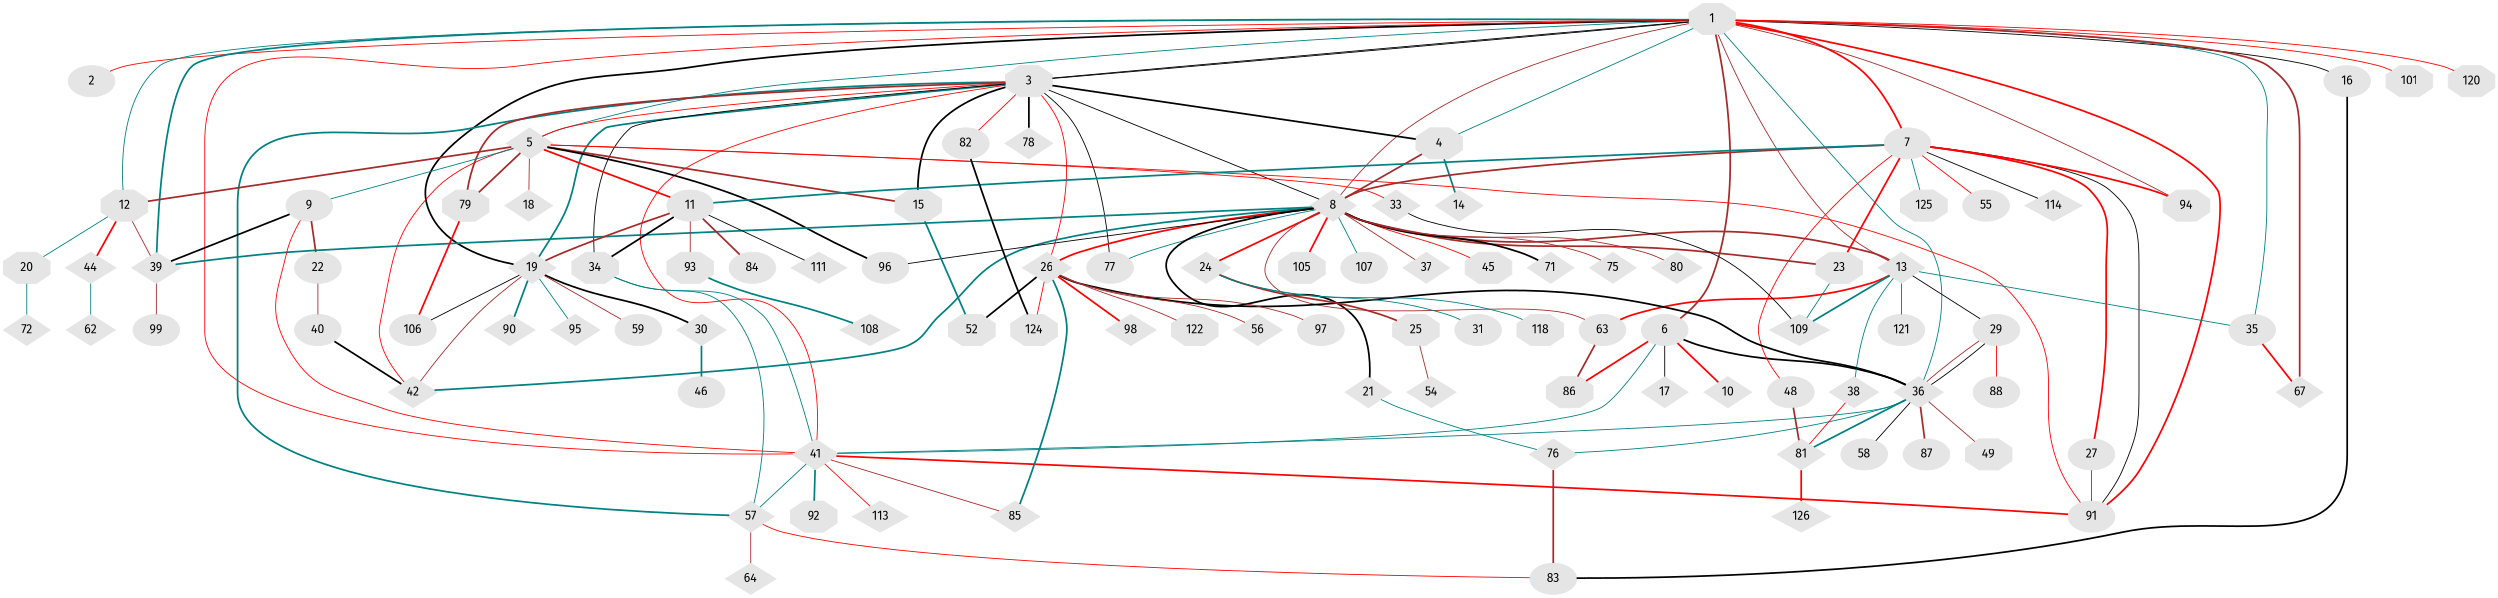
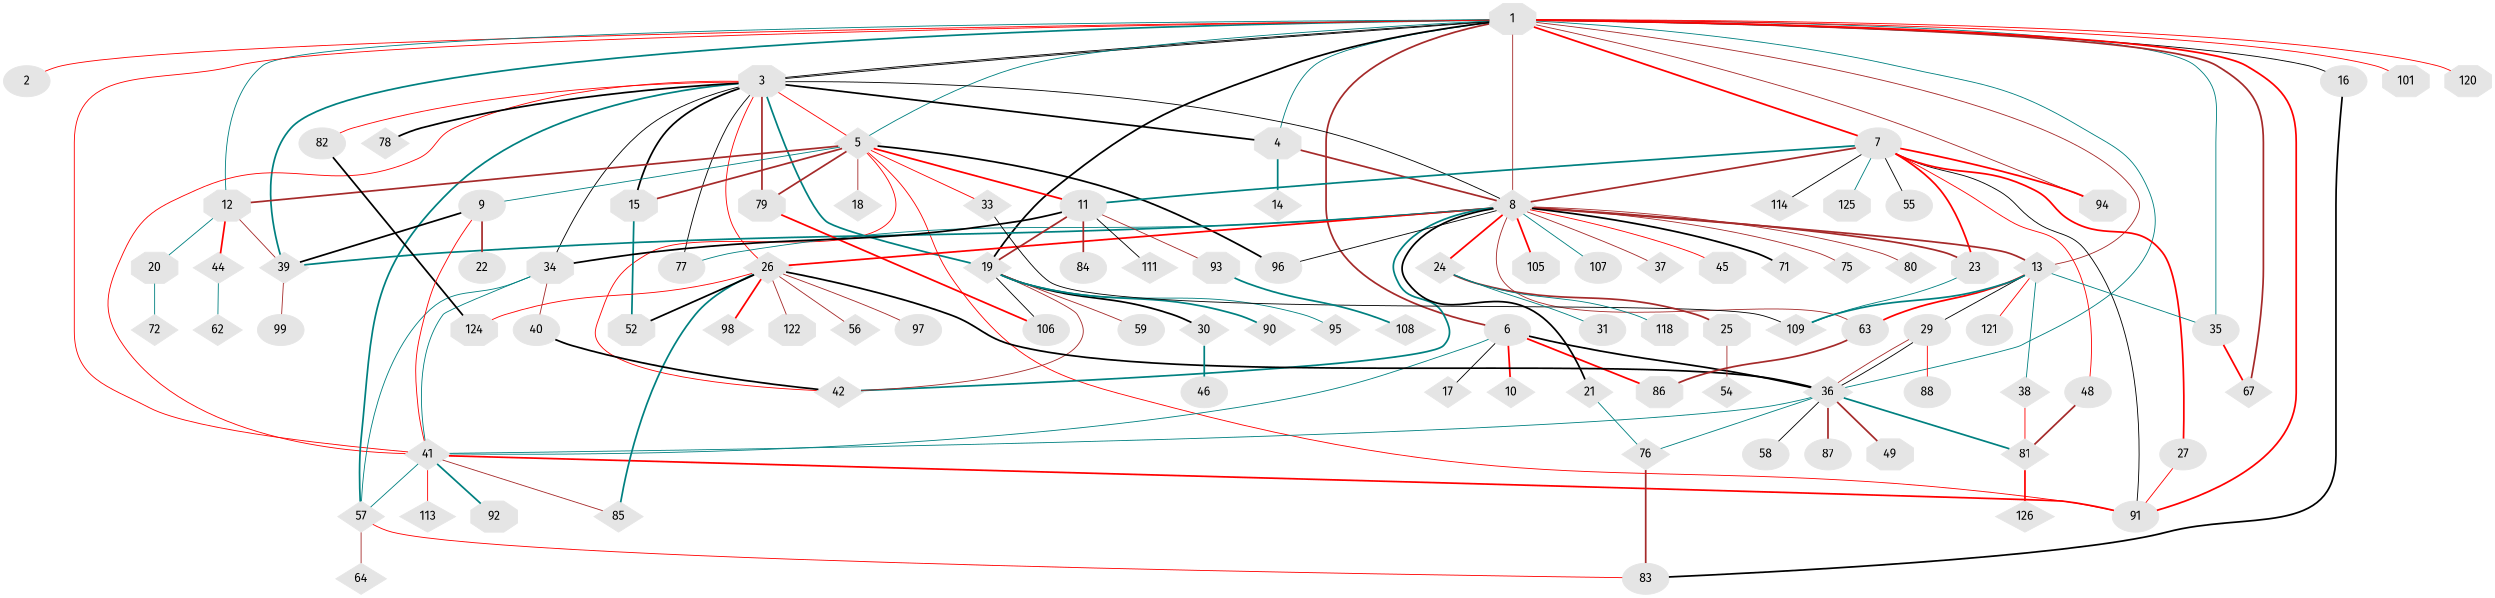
edge "7" -- "55": color red -> black
edge "22" -- "40": now "34" -- "40"
edge "36" -- "49": style solid -> bold
